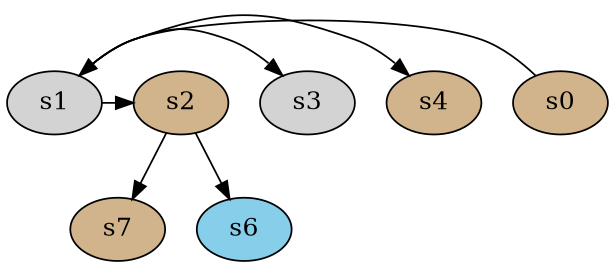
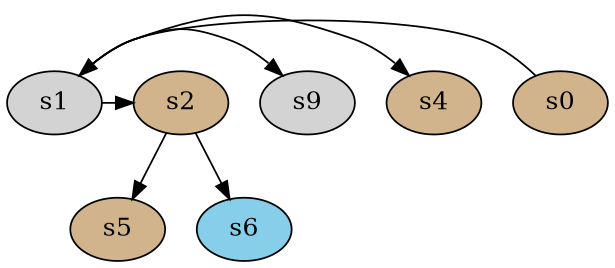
node "s3": label "s3" -> "s9"
node "s7": label "s7" -> "s5"
